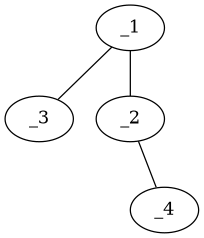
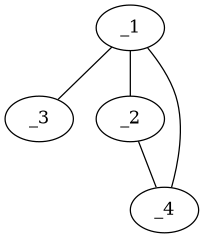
edge "_1" -- "_4": added
